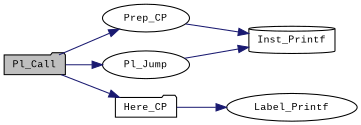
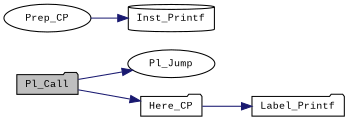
edge "Pl_Call" -> "Prep_CP": removed
edge "Pl_Jump" -> "Inst_Printf": removed
node "Label_Printf": shape ellipse -> folder
